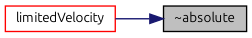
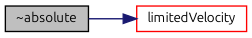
edge "limitedVelocity" -> "~absolute": reversed
